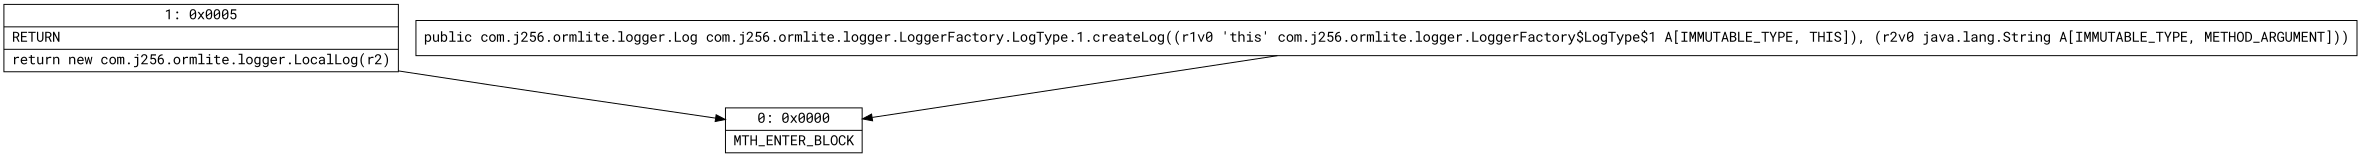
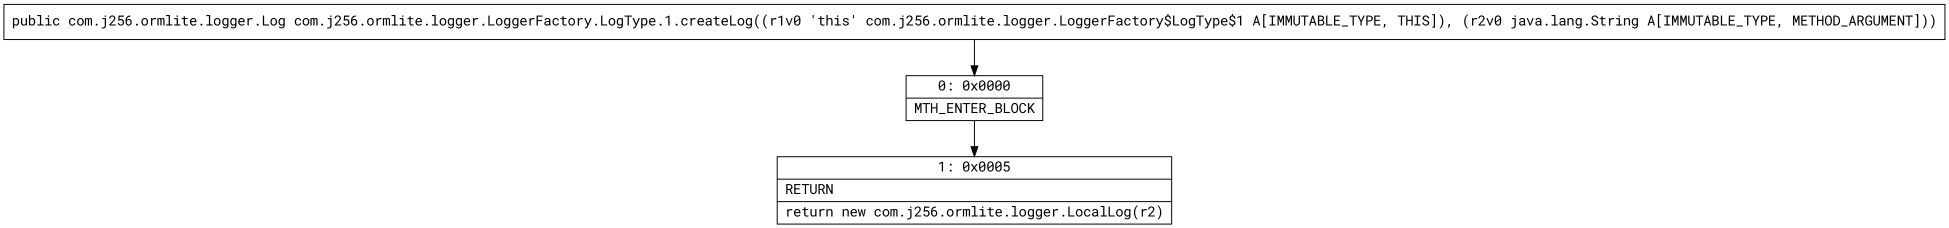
edge "1: 0x0005" -> "0: 0x0000": reversed
